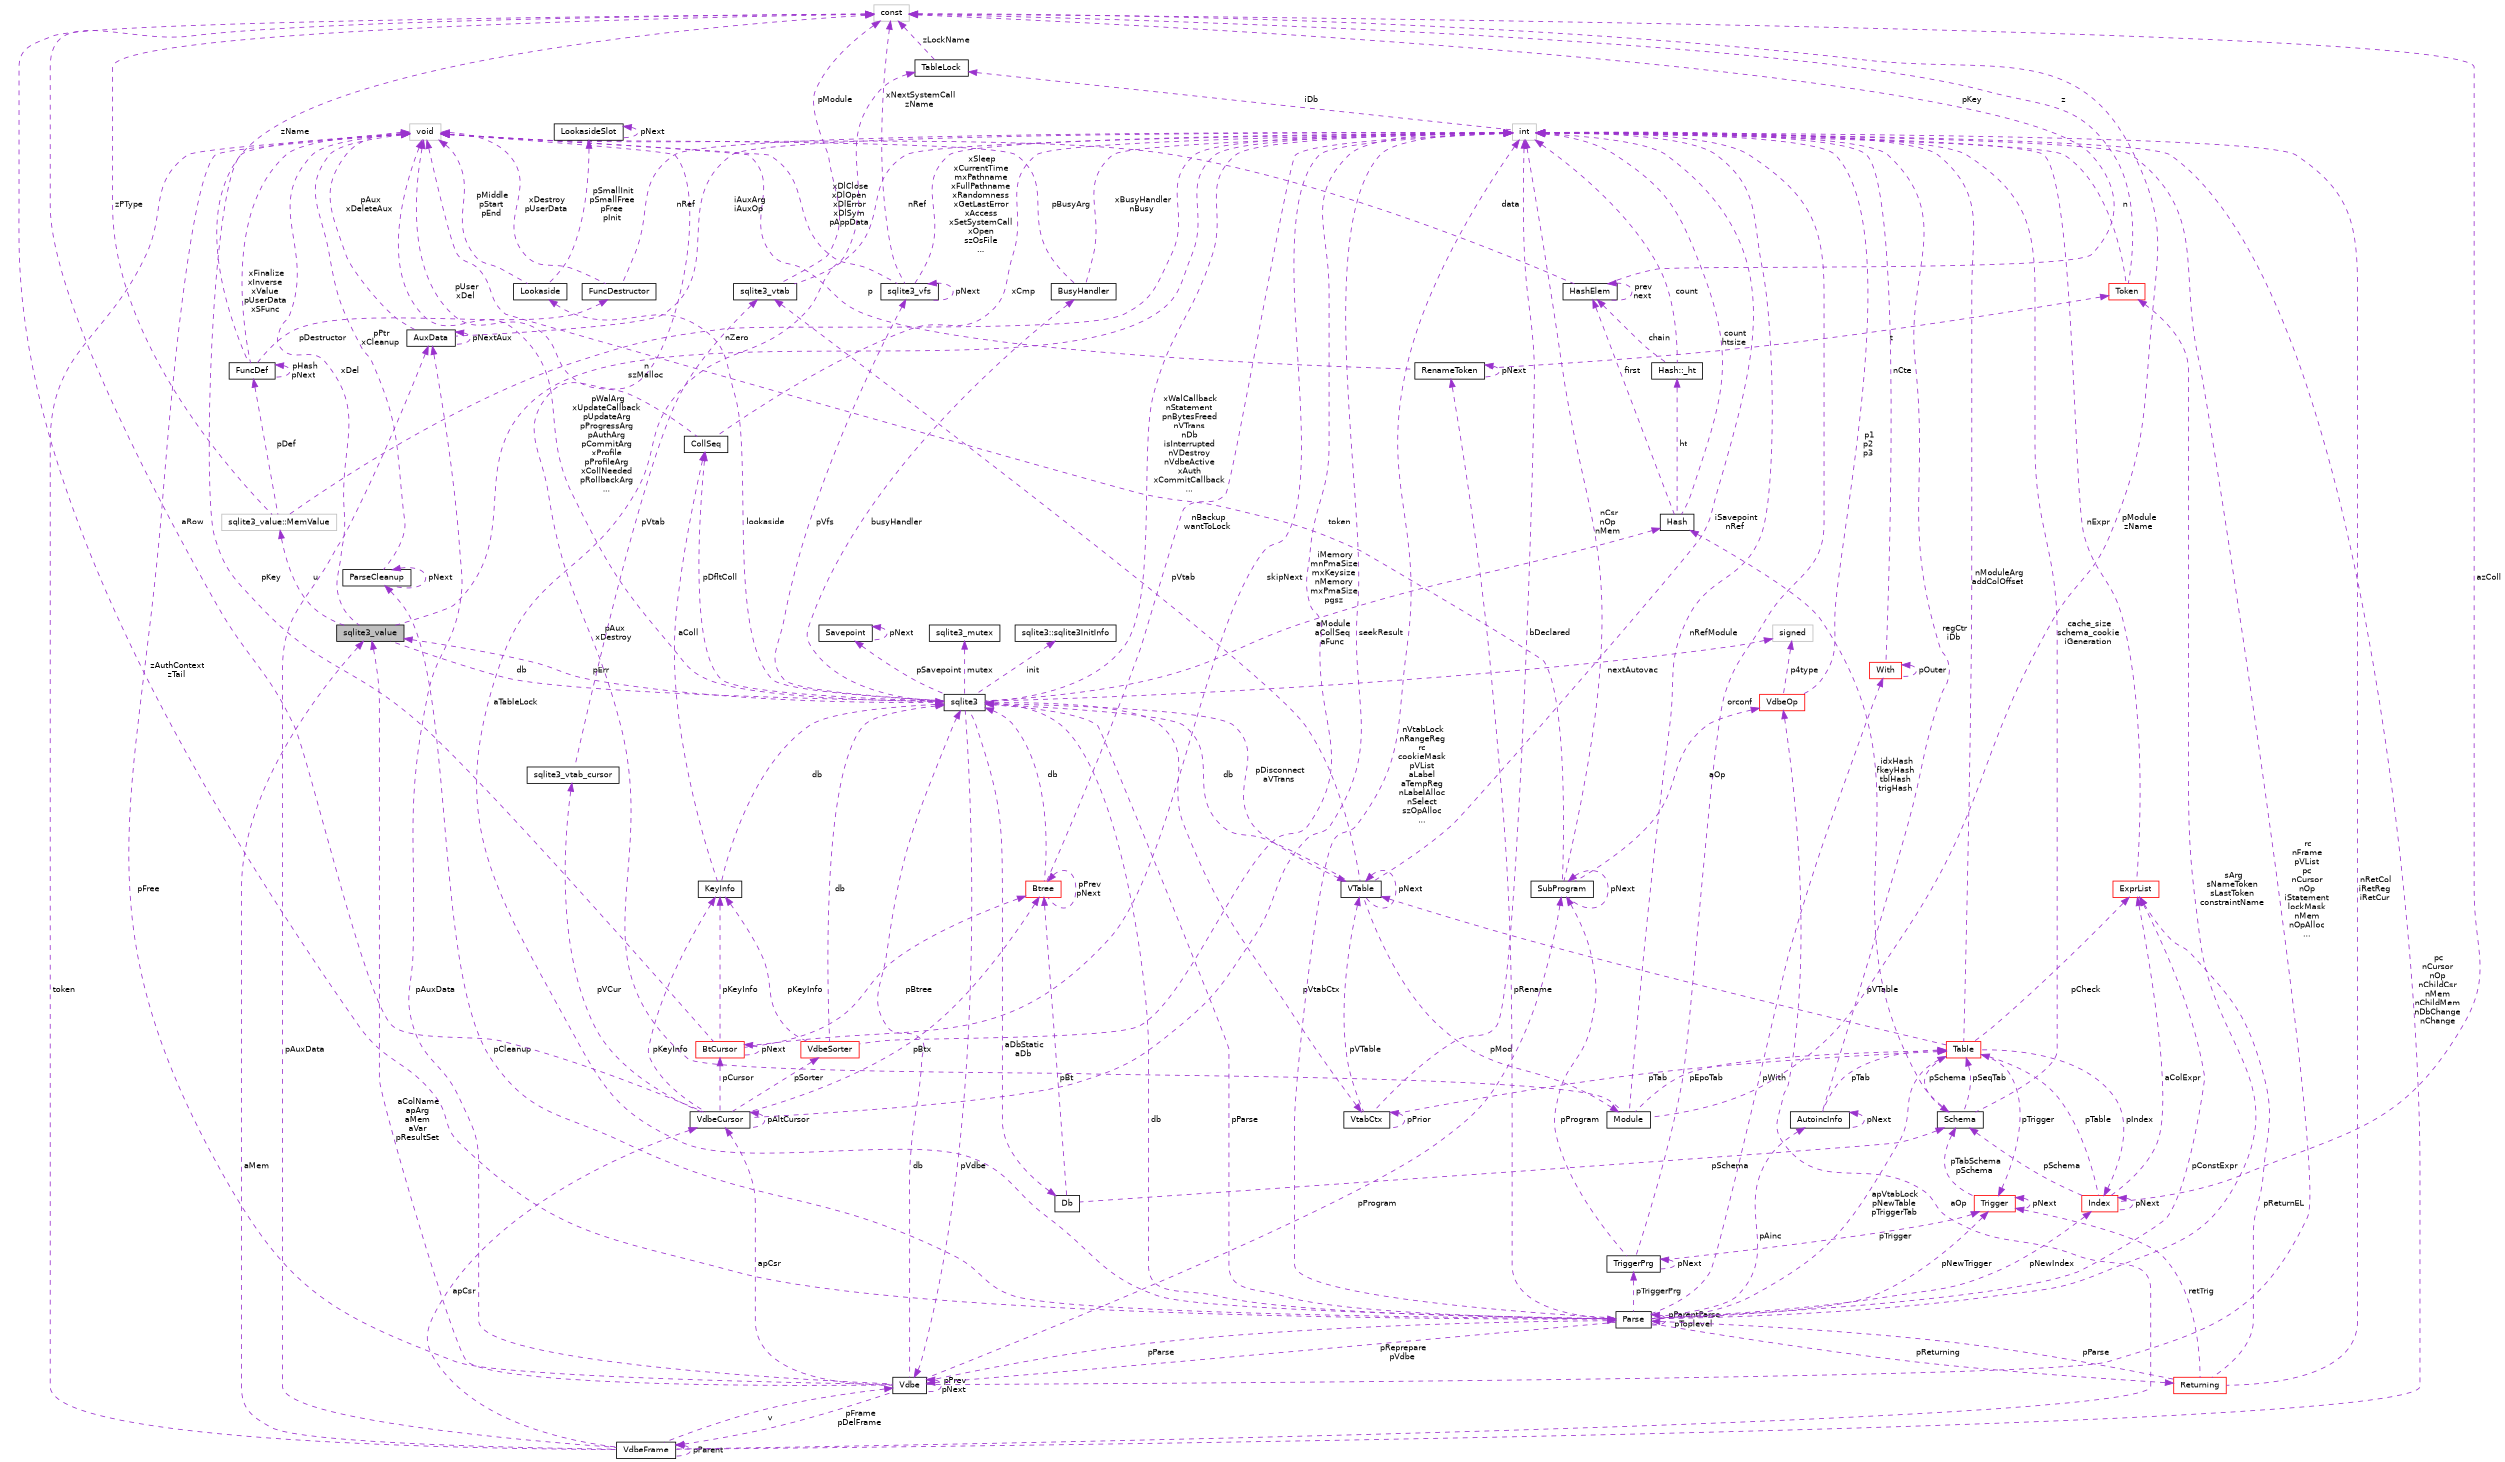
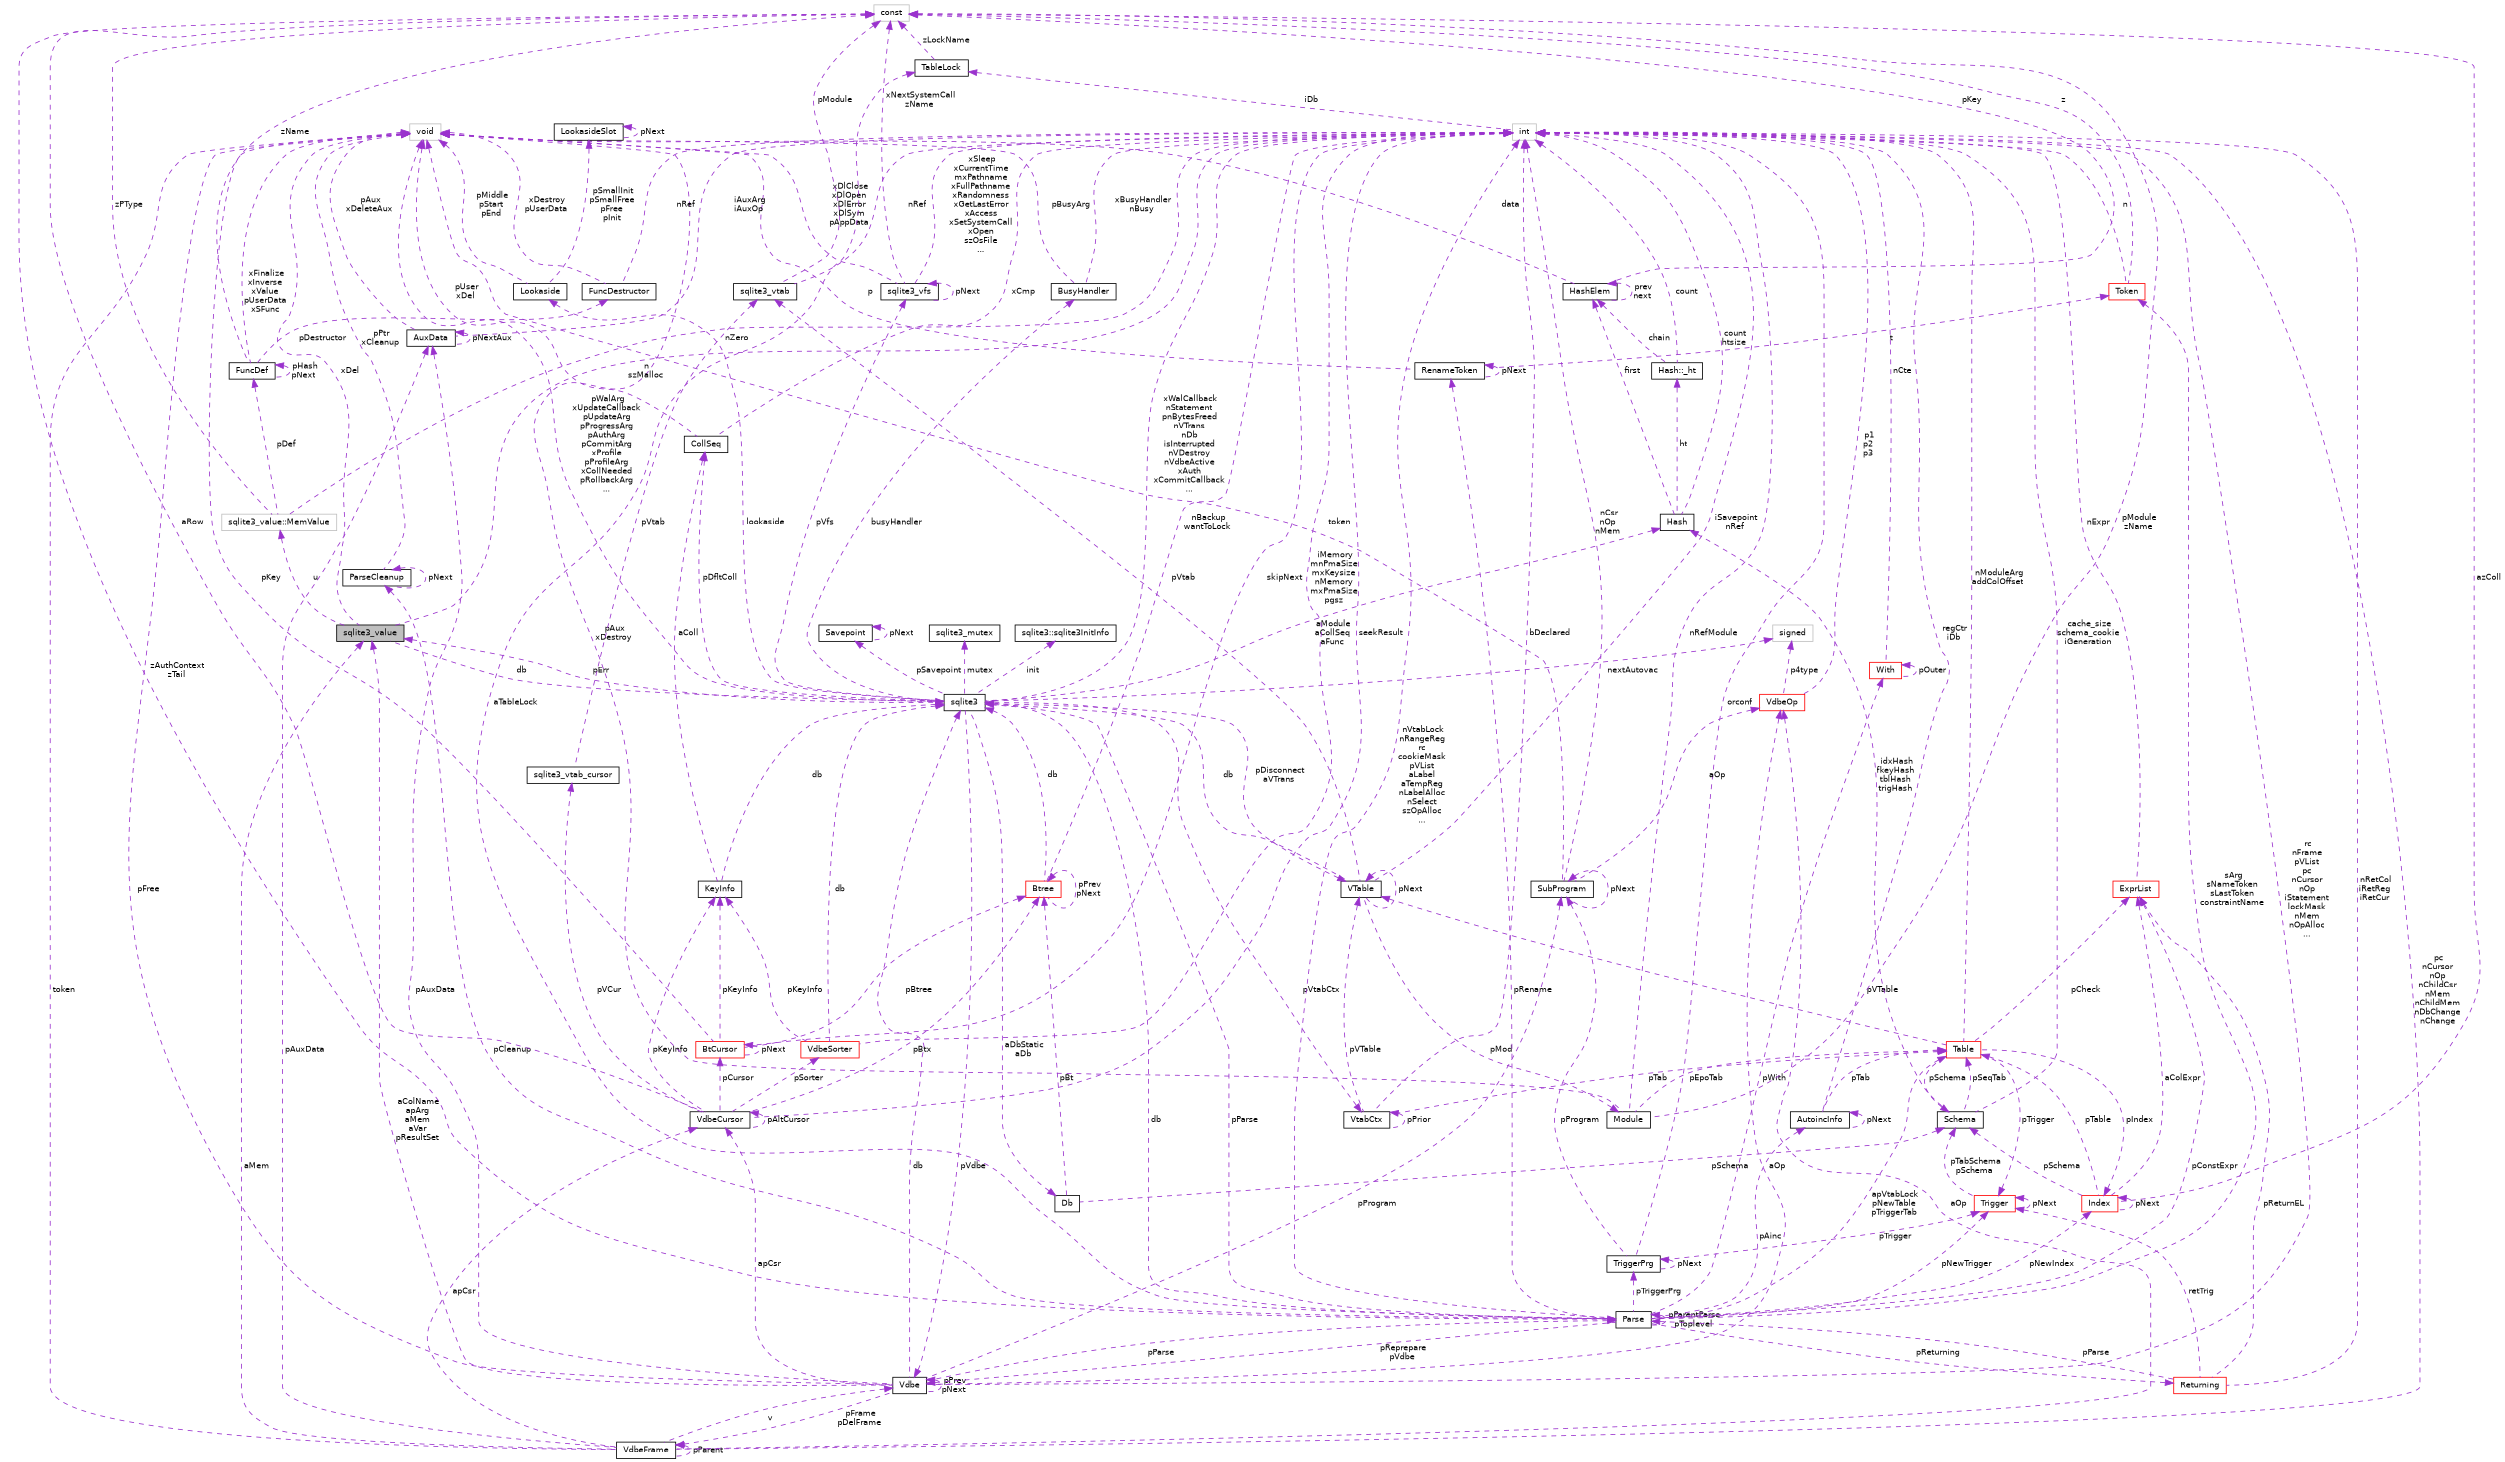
edge "Vdbe" -> "VdbeOp": added, label "aOp"
